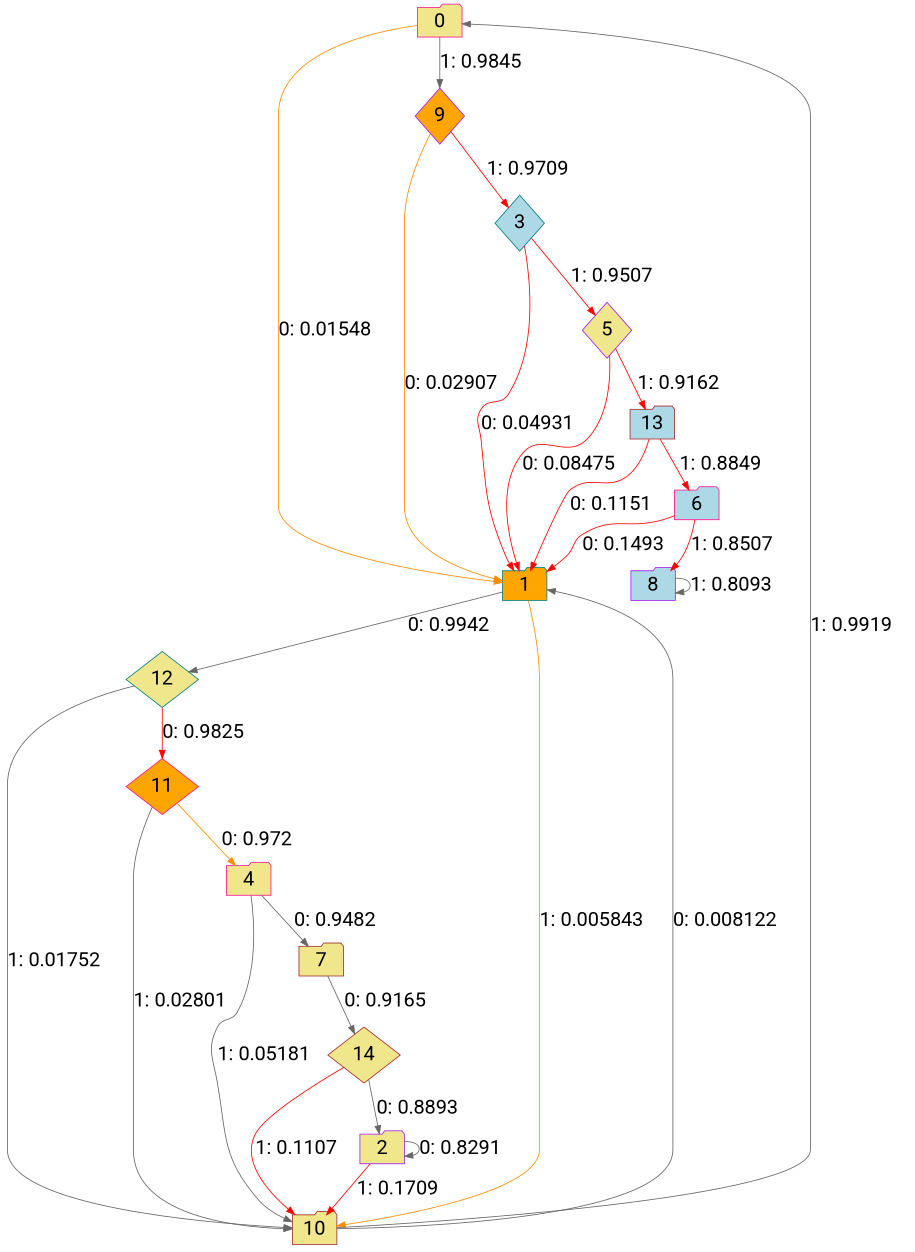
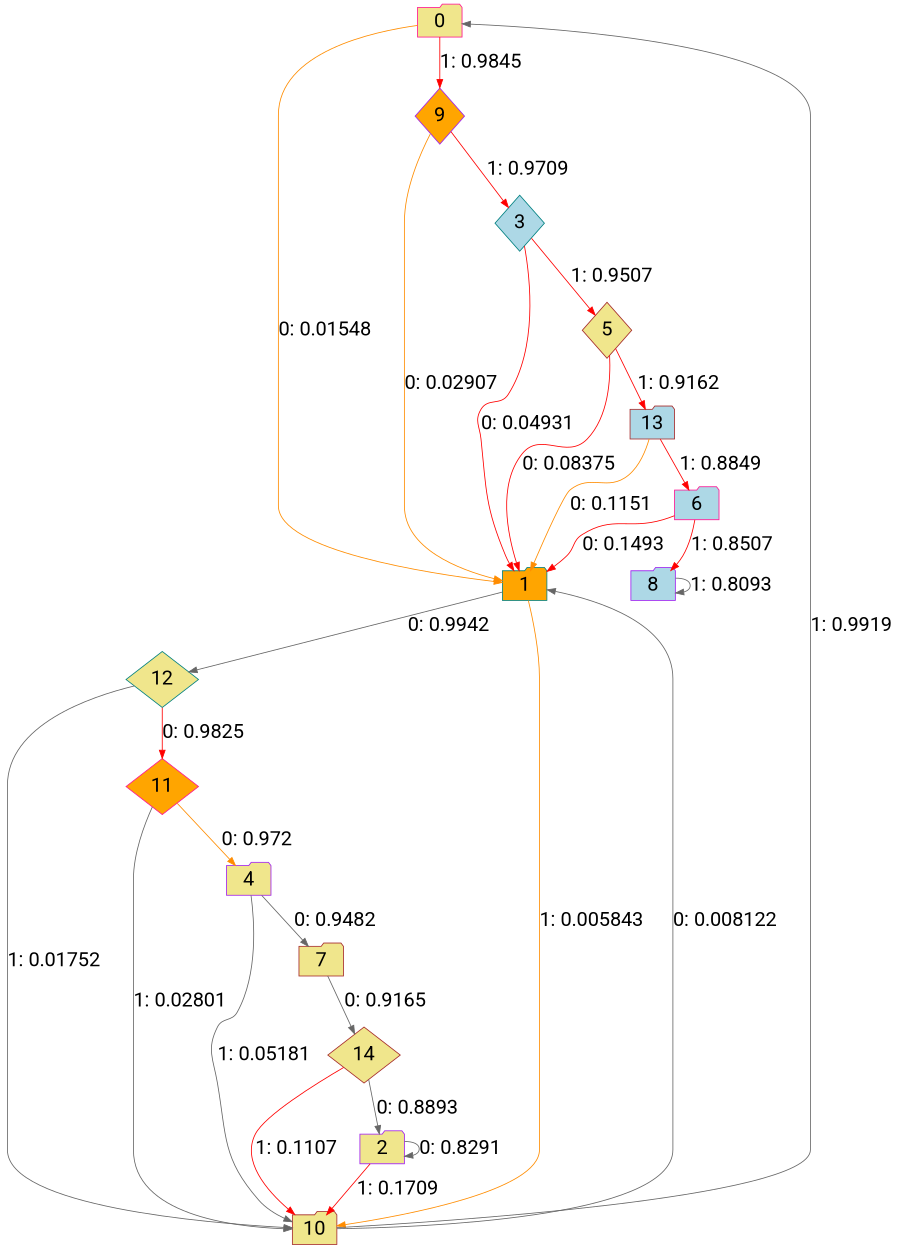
edge "0" -> "9": color gray40 -> red
node "5": color purple -> brown
edge "5" -> "1": label "0: 0.08475  " -> "0: 0.08375  "
edge "13" -> "1": color red -> darkorange
node "4": color deeppink -> purple
